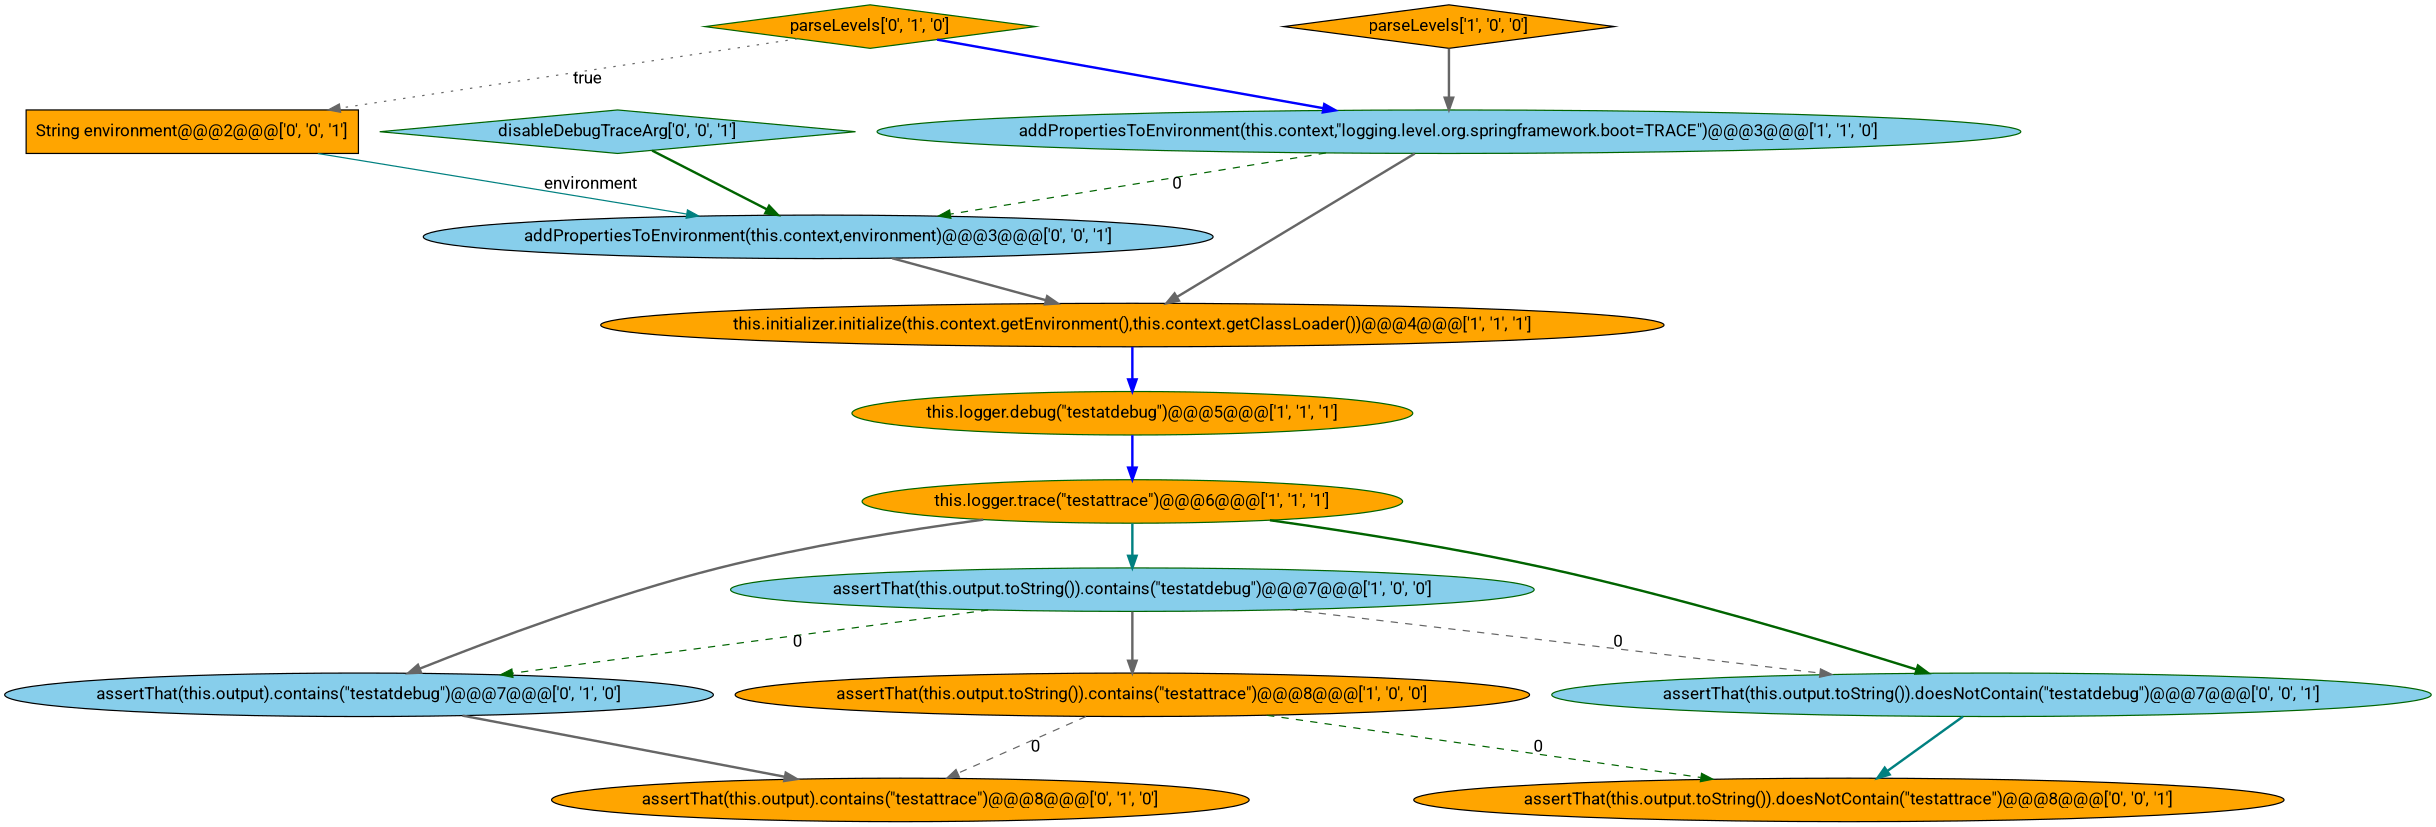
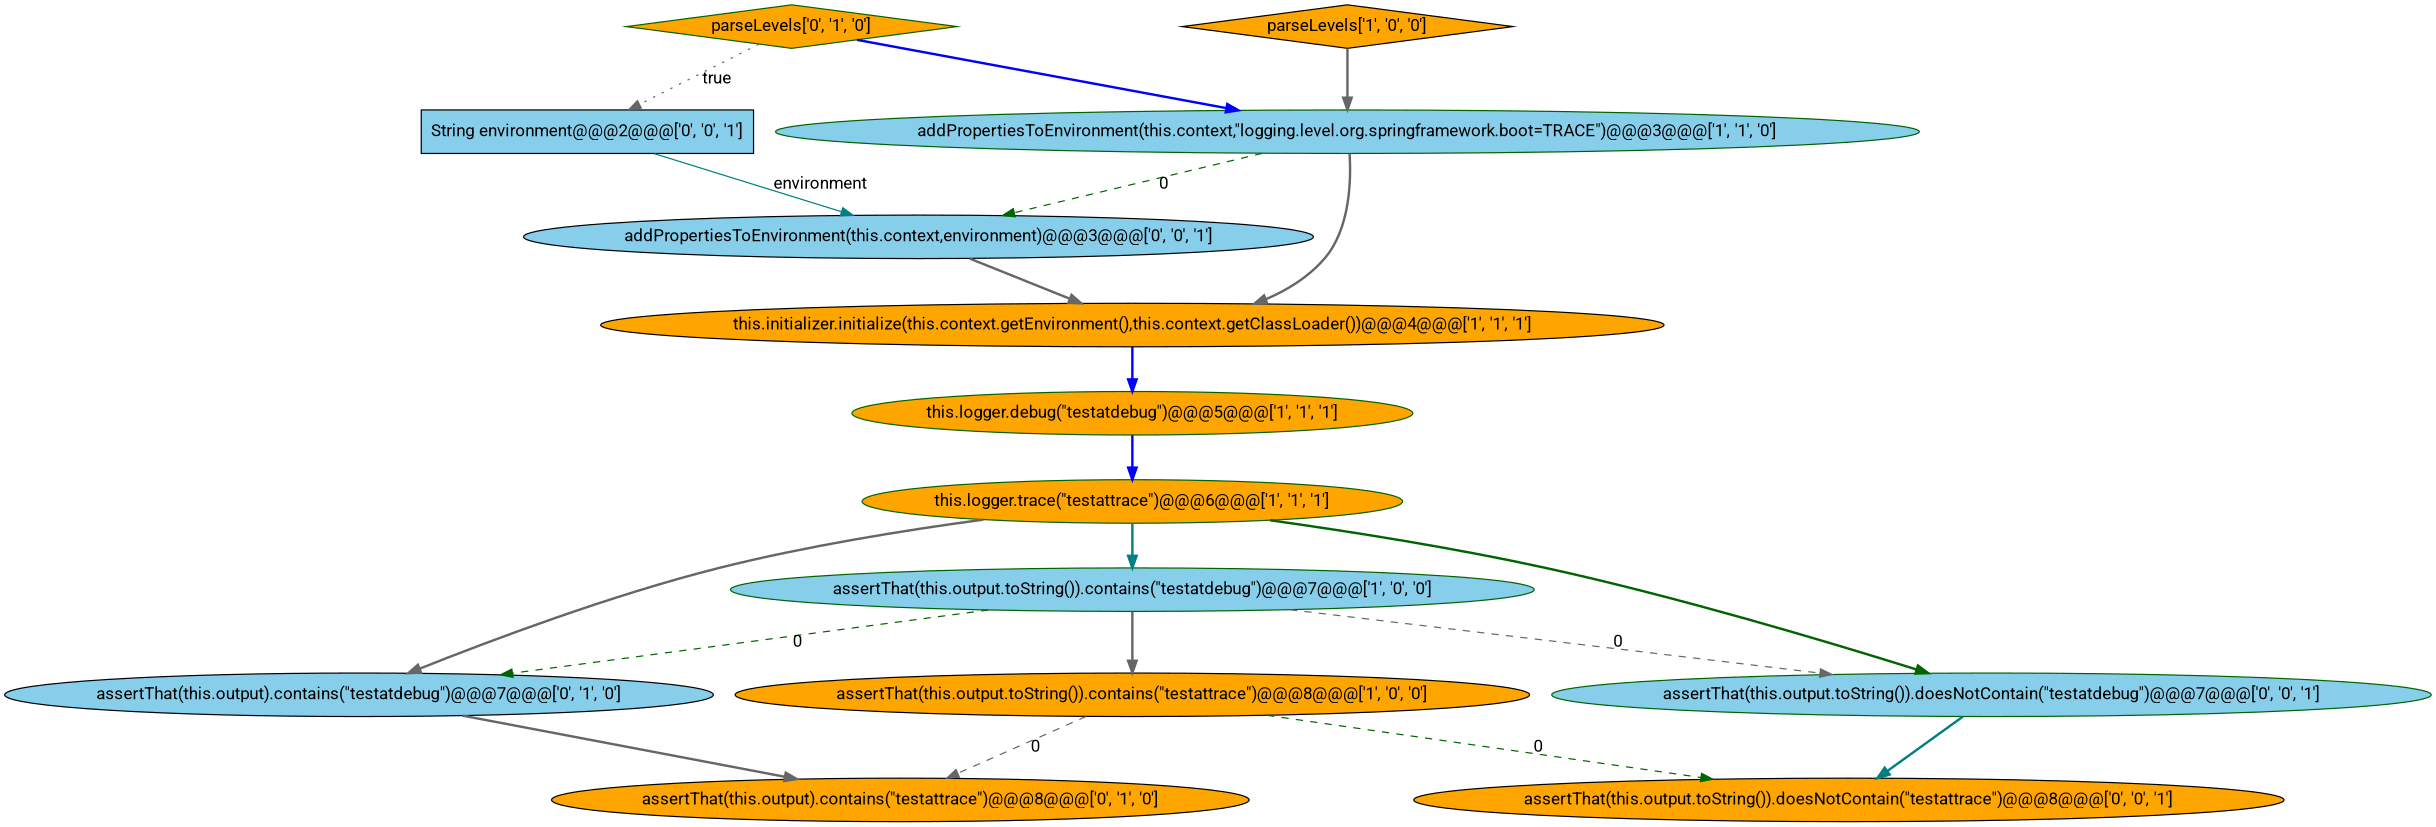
node "String environment@@@2@@@['0', '0', '1']": fillcolor orange -> skyblue
node "disableDebugTraceArg['0', '0', '1']": removed
